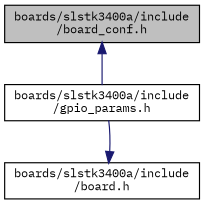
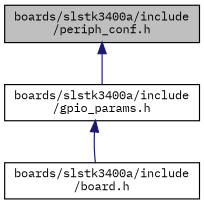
node "boards/slstk3400a/include /board_conf.h": label "boards/slstk3400a/include /board_conf.h" -> "boards/slstk3400a/include /periph_conf.h"
edge "boards/slstk3400a/include /gpio_params.h" -> "boards/slstk3400a/include /board.h": reversed
